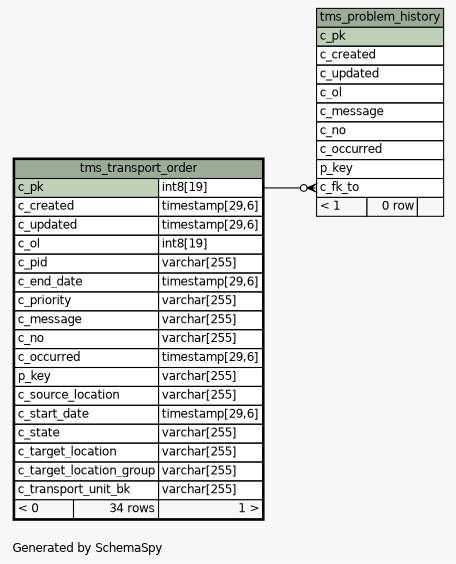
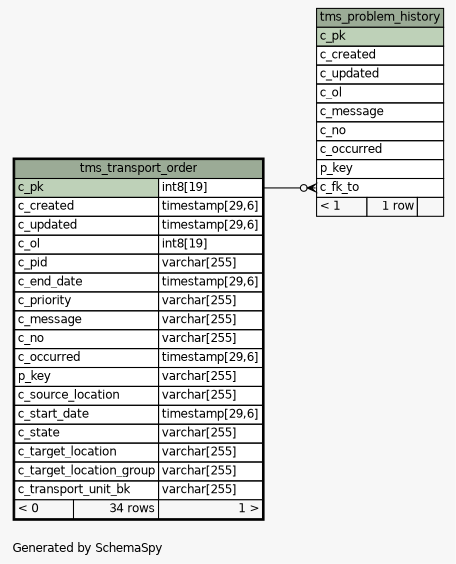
node "tms_problem_history": text "0 row" -> "1 row"
